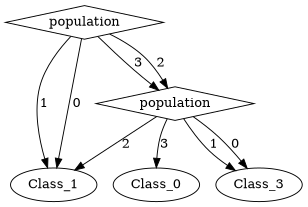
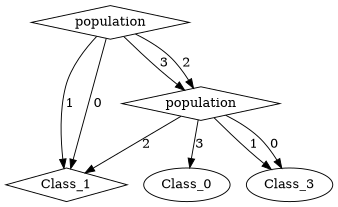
node "Class_1": shape ellipse -> diamond
